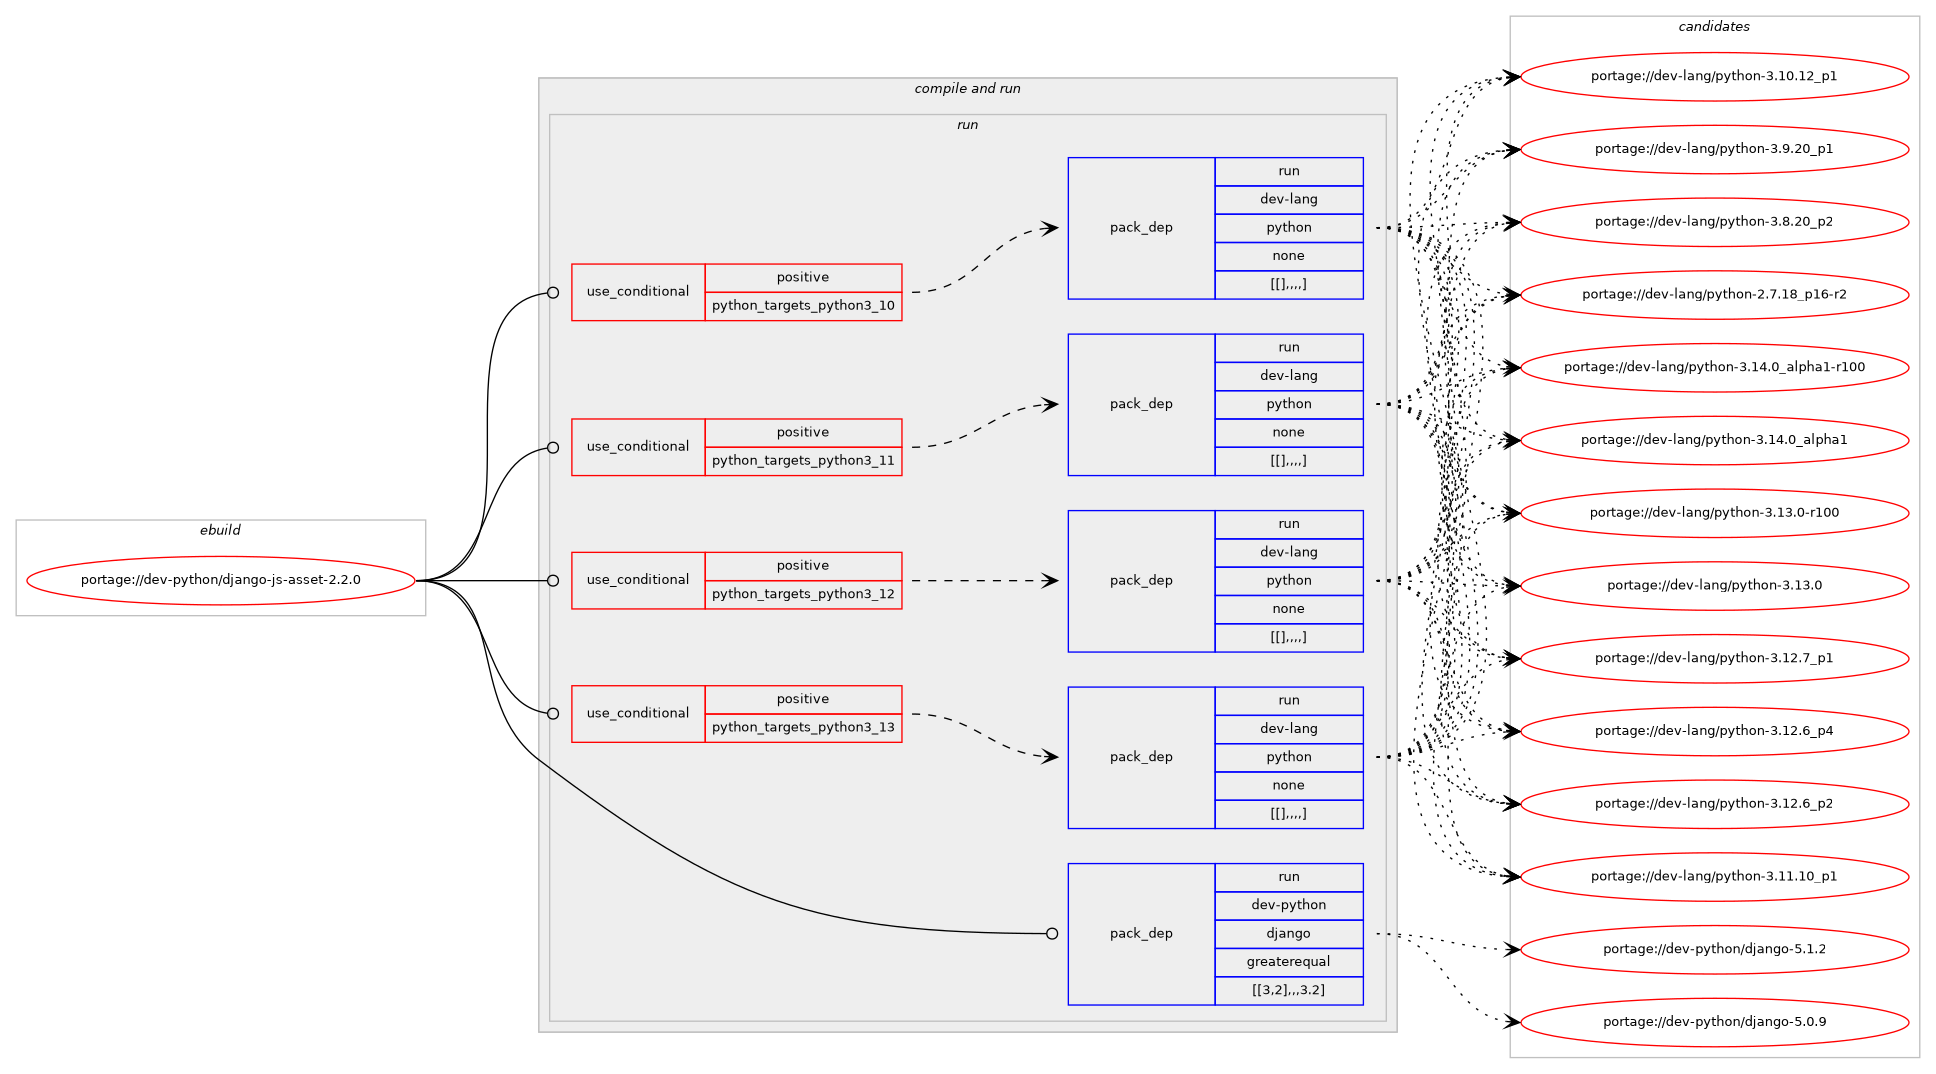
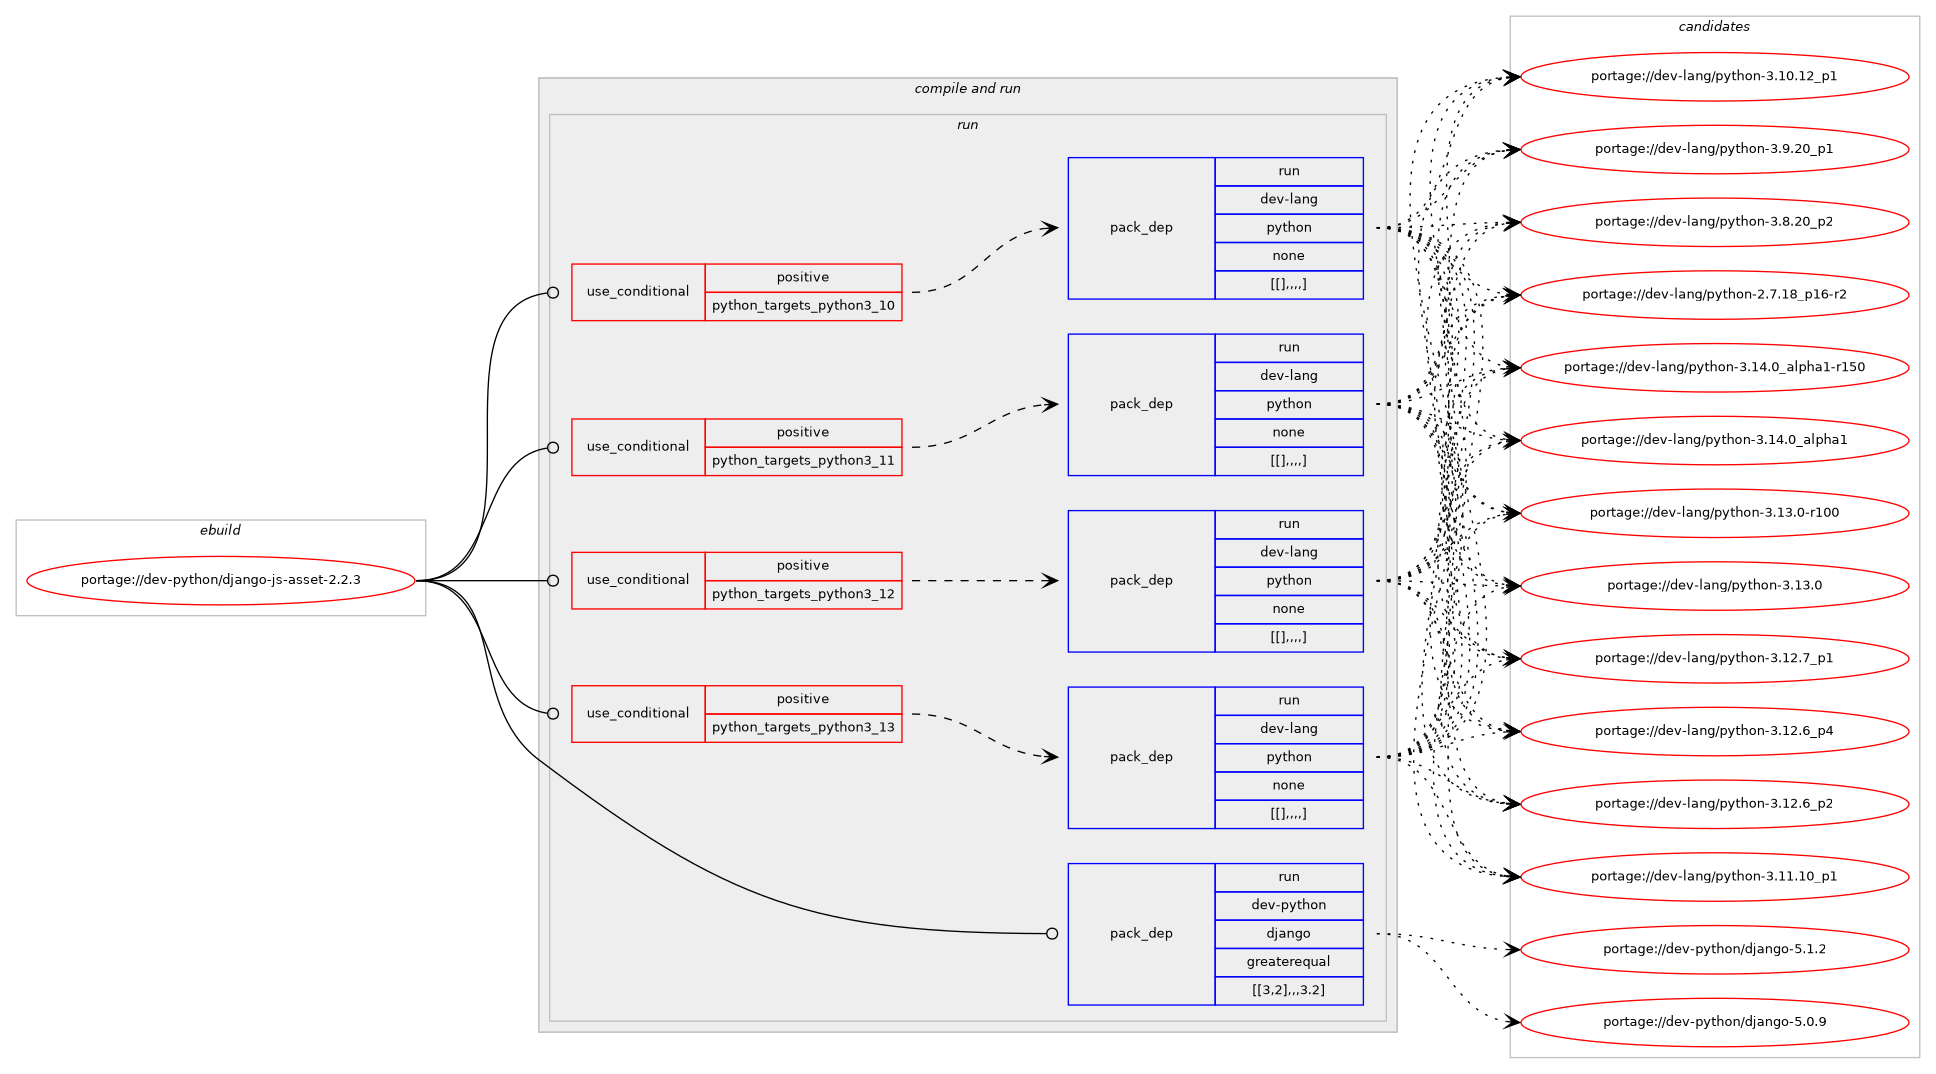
node "portage://dev-lang/python-3.14.0_alpha1-r100": label "portage://dev-lang/python-3.14.0_alpha1-r100" -> "portage://dev-lang/python-3.14.0_alpha1-r150"
node "portage://dev-python/django-js-asset-2.2.0": label "portage://dev-python/django-js-asset-2.2.0" -> "portage://dev-python/django-js-asset-2.2.3"
